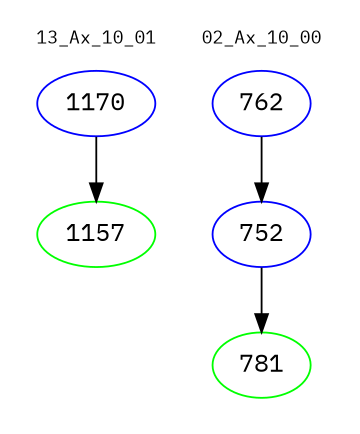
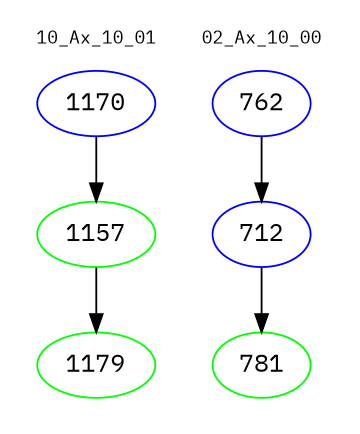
cluster "13_Ax_10_01": label "13_Ax_10_01" -> "10_Ax_10_01"
node "752": label "752" -> "712"
node "1179": added
